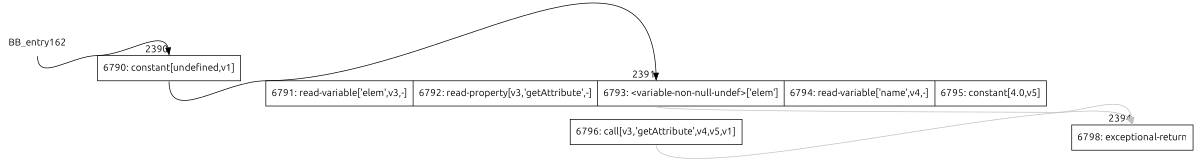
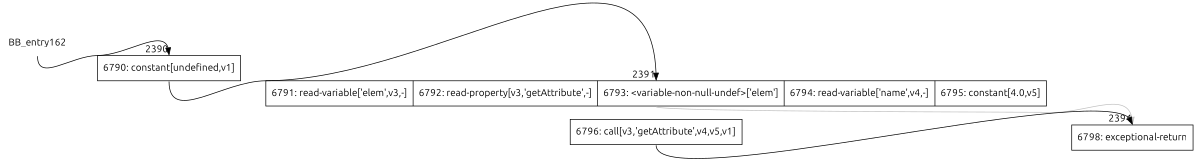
edge "6796: call[v3,'getAttribute',v4,v5,v1]" -> "6798: exceptional-return": color gray -> black
